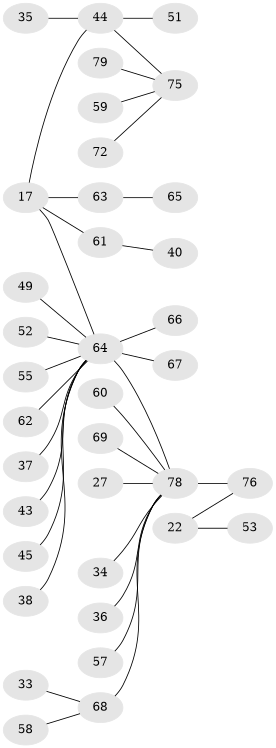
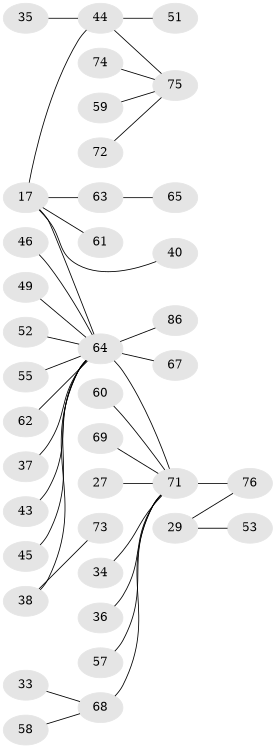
node "79": label "79" -> "74"
node "46": added
edge "61" -- "40": now "17" -- "40"
node "66": label "66" -> "86"
node "78": label "78" -> "71"
node "73": added
node "22": label "22" -> "29"
